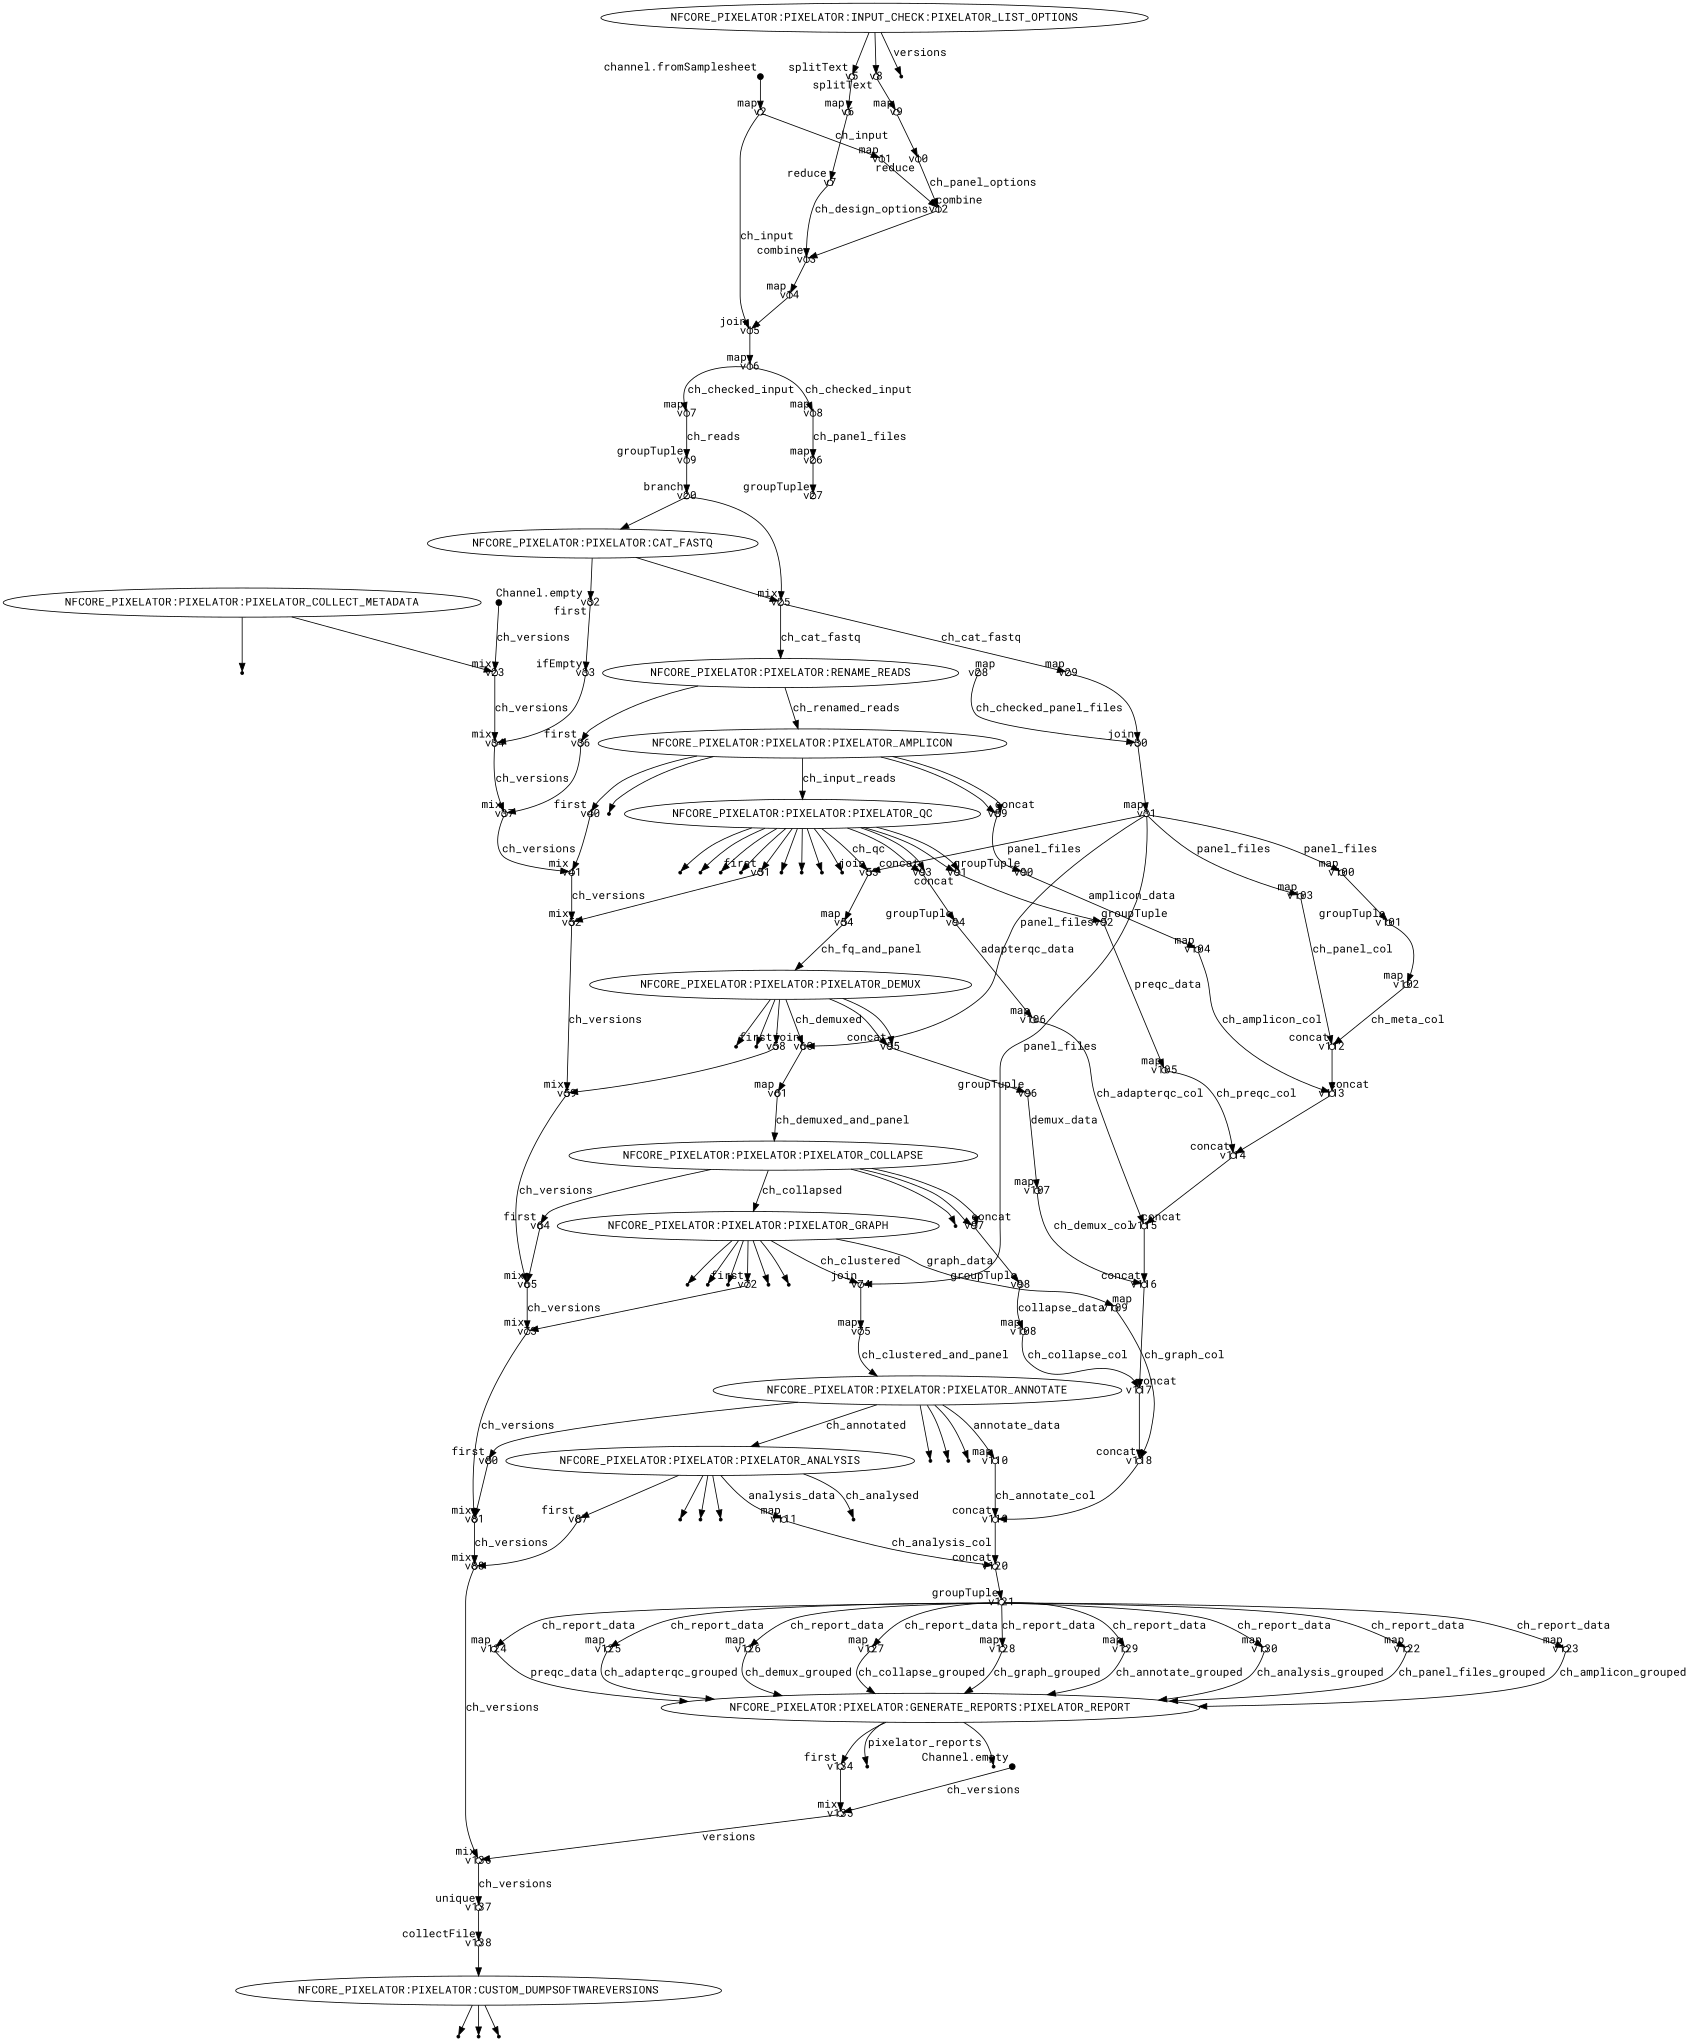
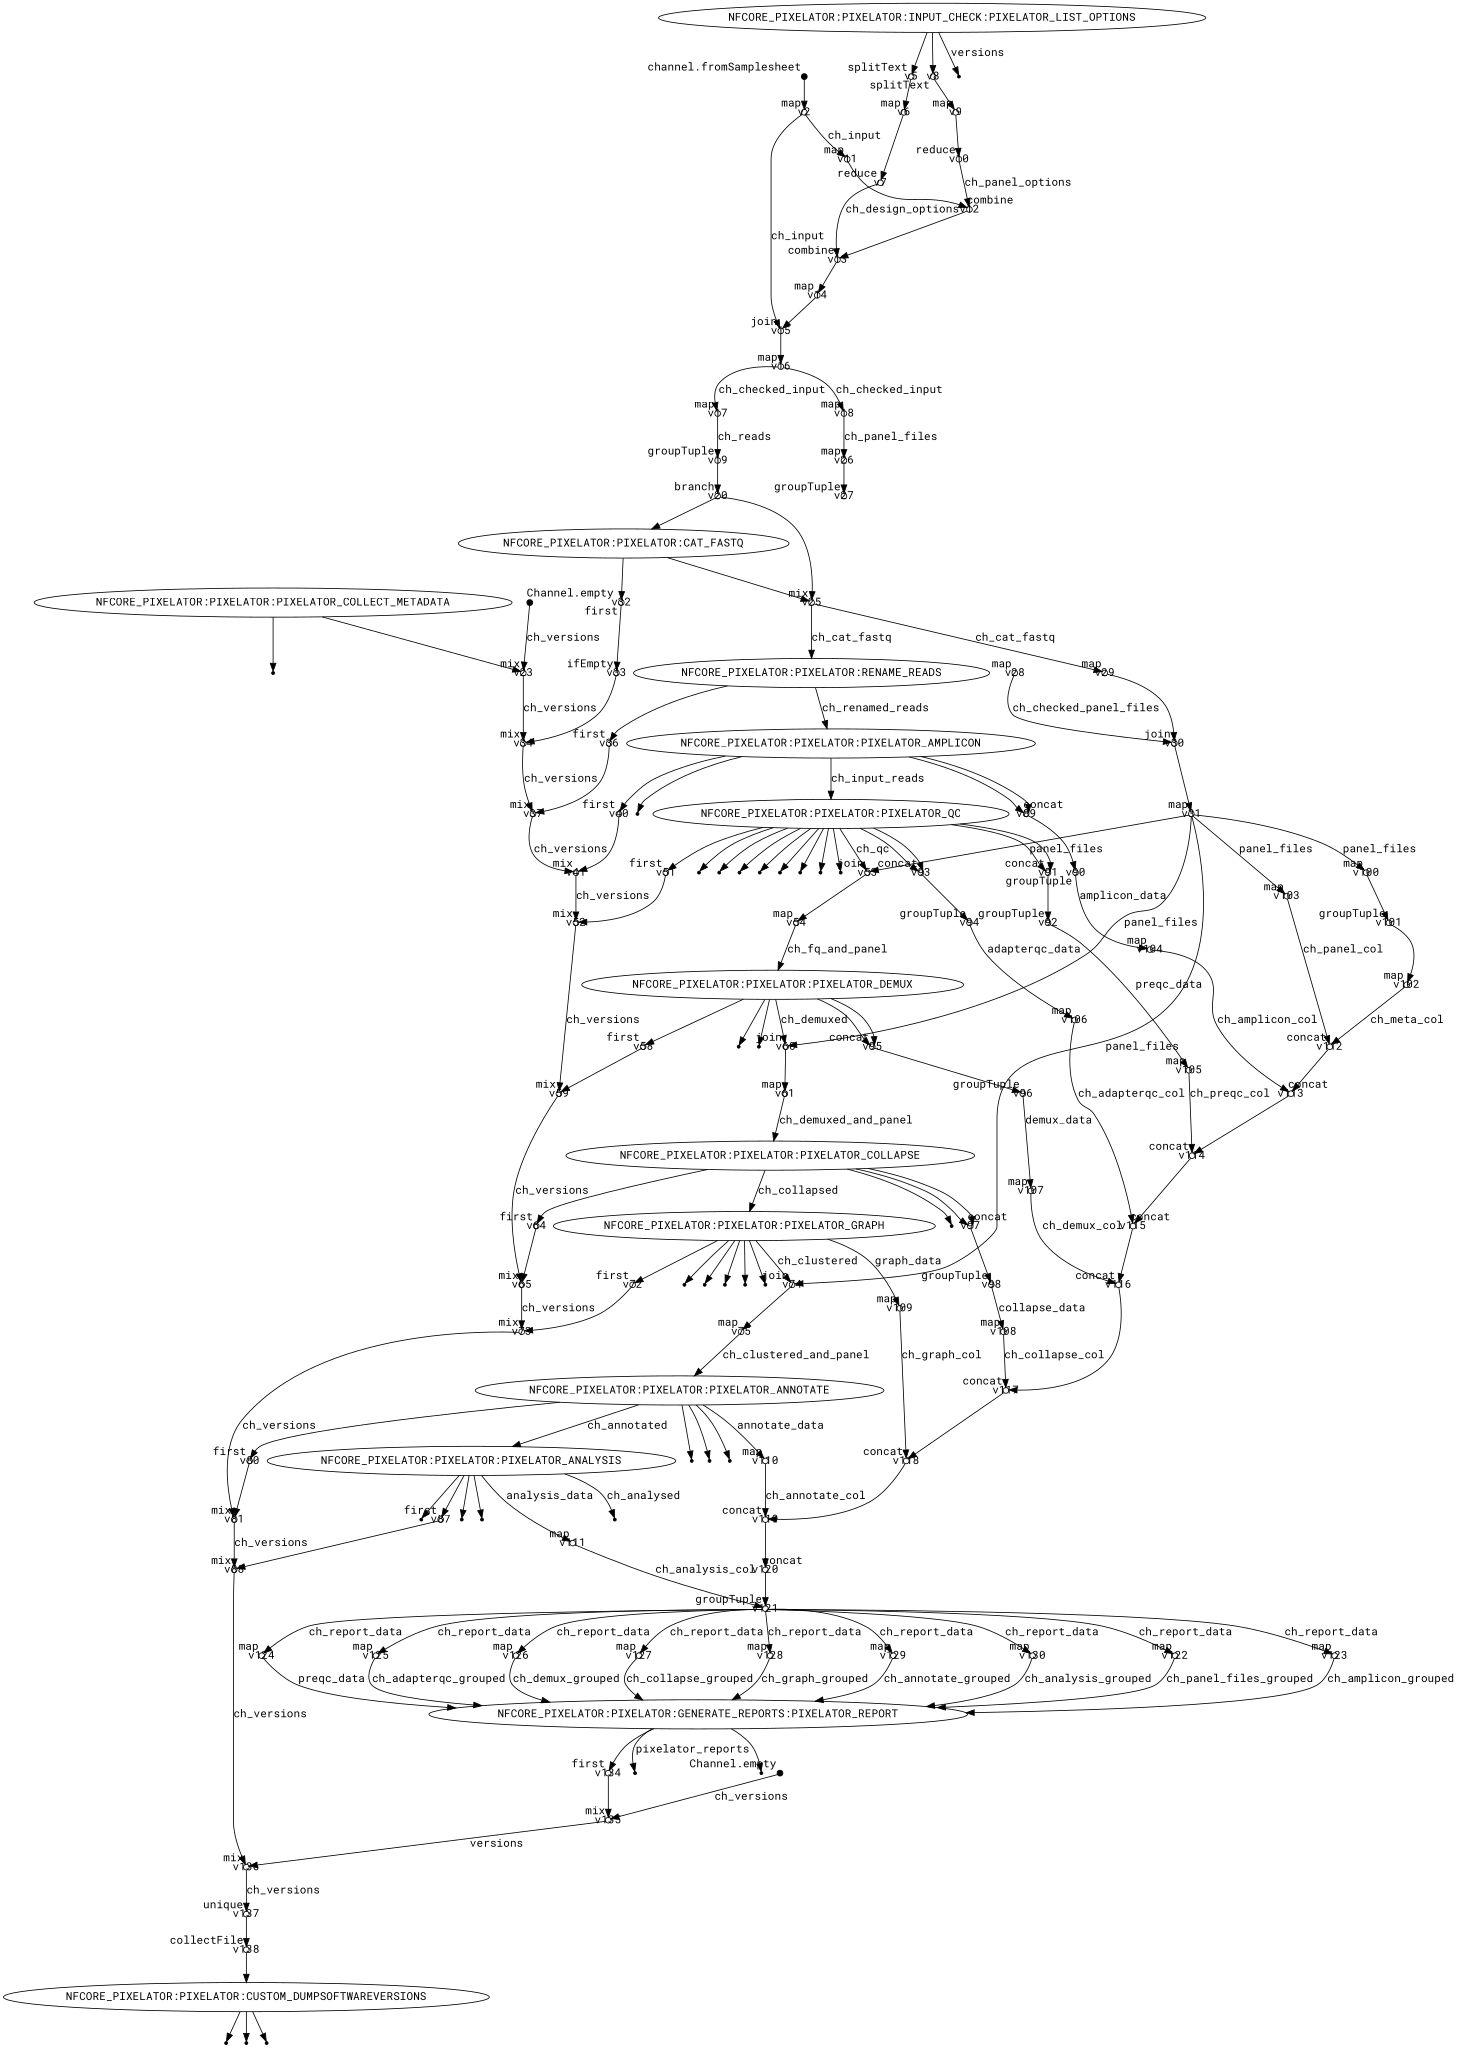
edge "v111 map" -> "v120 concat": now "v111 map" -> "v121 groupTuple"
